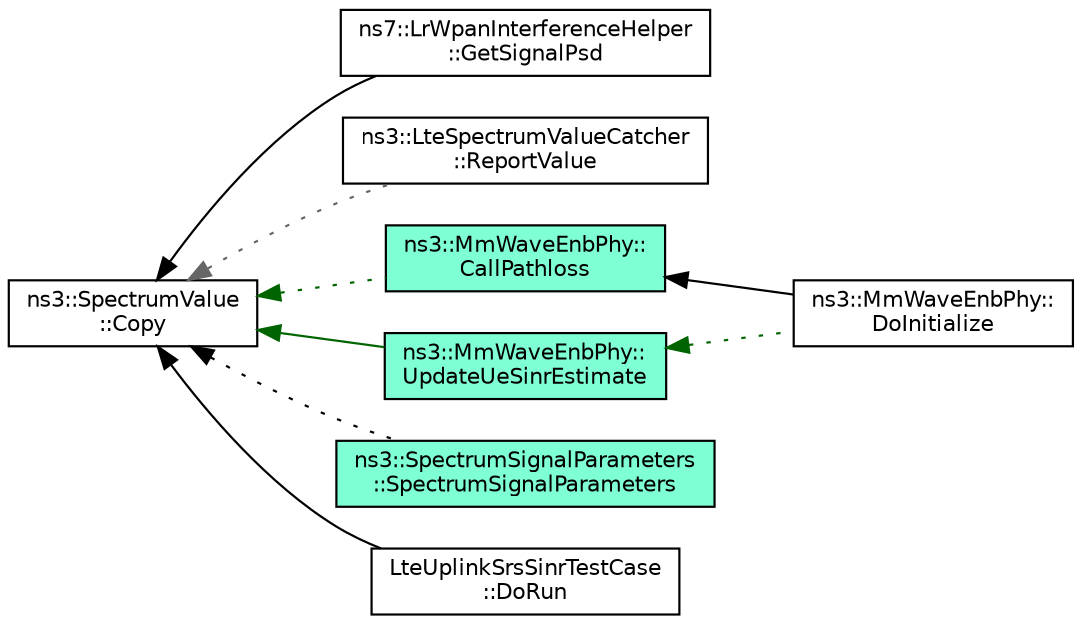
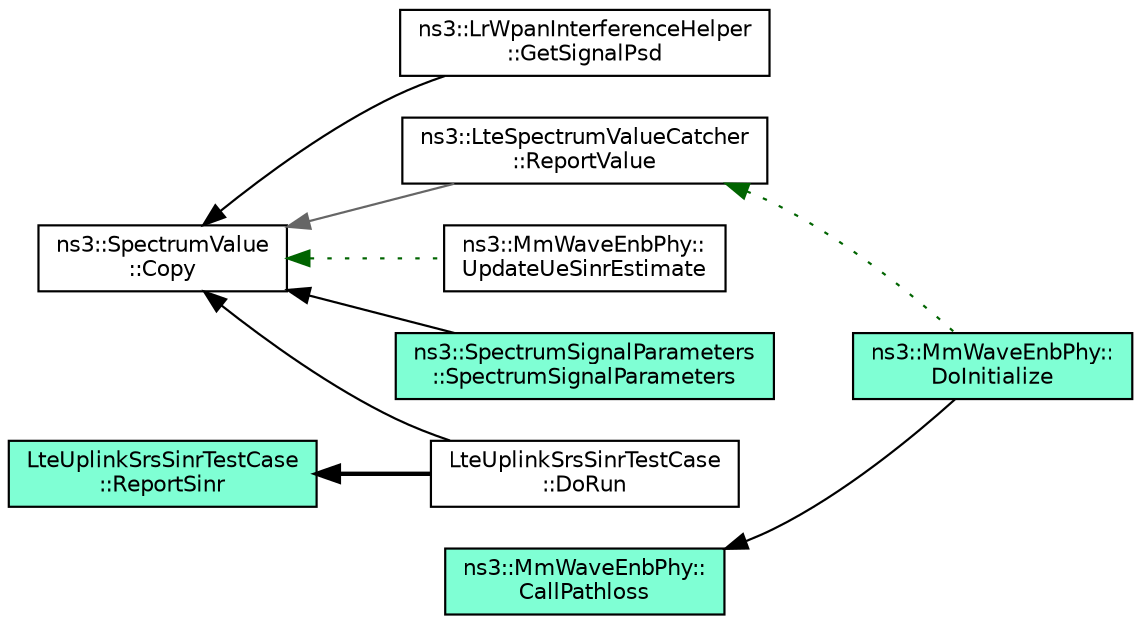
node "ns7::LrWpanInterferenceHelper ::GetSignalPsd": label "ns7::LrWpanInterferenceHelper ::GetSignalPsd" -> "ns3::LrWpanInterferenceHelper ::GetSignalPsd"
edge "ns3::LteSpectrumValueCatcher ::ReportValue" -> "ns3::SpectrumValue ::Copy": style dotted -> solid
edge "ns3::MmWaveEnbPhy:: CallPathloss" -> "ns3::SpectrumValue ::Copy": removed
node "ns3::MmWaveEnbPhy:: DoInitialize": fillcolor white -> aquamarine
edge "ns3::MmWaveEnbPhy:: DoInitialize" -> "ns3::MmWaveEnbPhy:: UpdateUeSinrEstimate": now "ns3::MmWaveEnbPhy:: DoInitialize" -> "ns3::LteSpectrumValueCatcher ::ReportValue"
edge "ns3::MmWaveEnbPhy:: UpdateUeSinrEstimate" -> "ns3::SpectrumValue ::Copy": style solid -> dotted
node "ns3::MmWaveEnbPhy:: UpdateUeSinrEstimate": fillcolor aquamarine -> white
edge "ns3::SpectrumSignalParameters ::SpectrumSignalParameters" -> "ns3::SpectrumValue ::Copy": style dotted -> solid
node "LteUplinkSrsSinrTestCase ::ReportSinr": added
